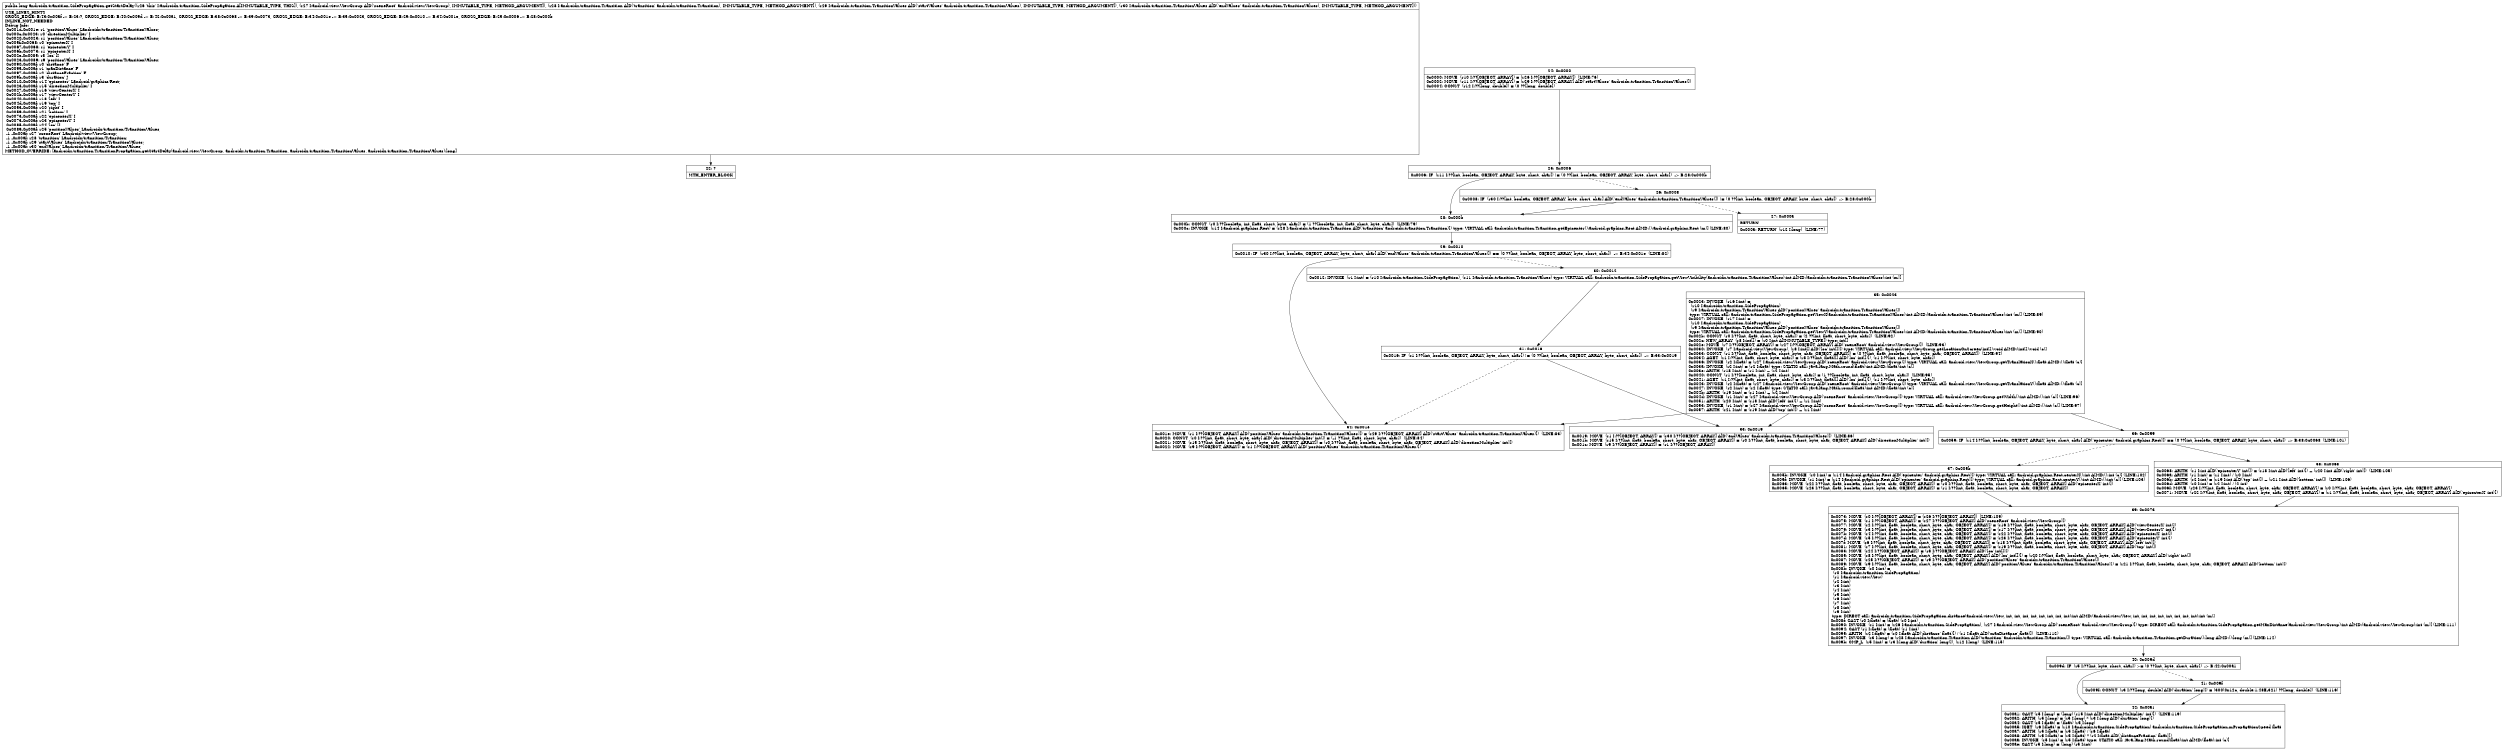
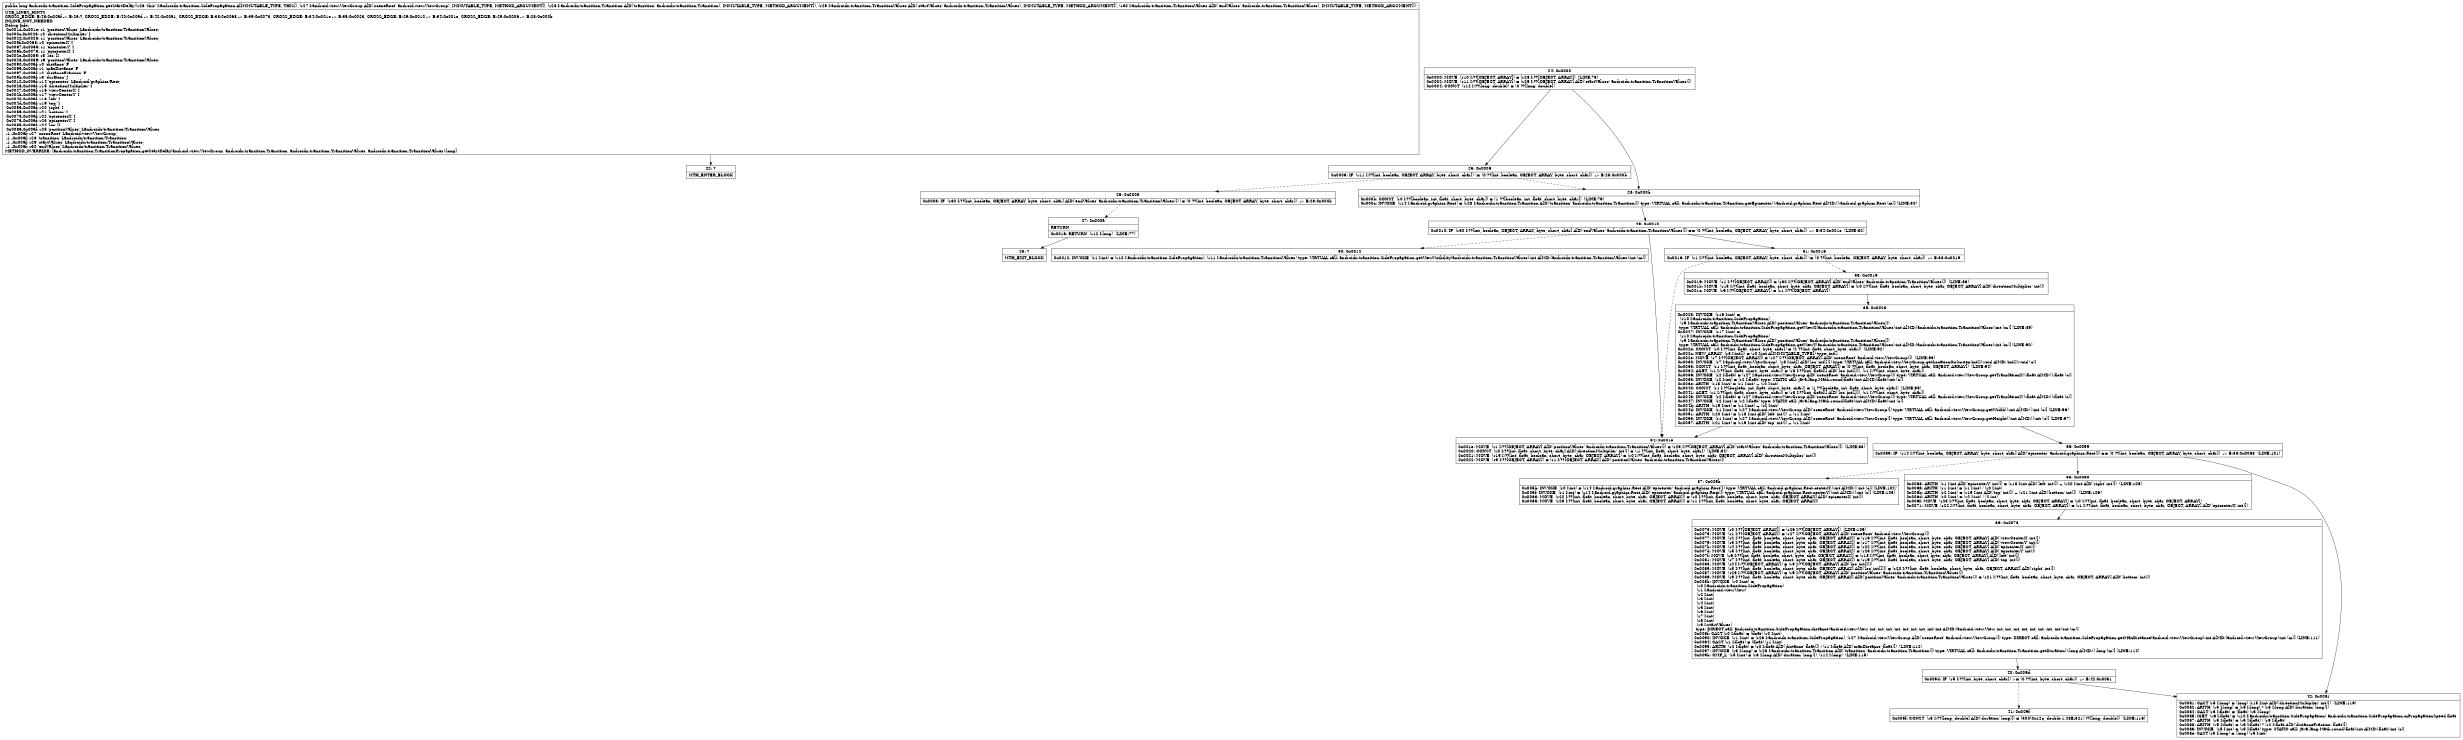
edge "25: 0x0006" -> "28: 0x000b": style solid -> dashed
edge "26: 0x0008" -> "28: 0x000b": now "24: 0x0000" -> "28: 0x000b"
node "27: 0x000a": text "0x000a: RETURN  (r12 I:long)  (LINE:77)" -> "0x001a: RETURN  (r12 I:long)  (LINE:77)"
node "23: ?": added
edge "30: 0x0012" -> "31: 0x0016": now "29: 0x0010" -> "31: 0x0016"
edge "31: 0x0016" -> "33: 0x0019": style solid -> dashed
edge "35: 0x0023" -> "33: 0x0019": reversed
edge "37: 0x005b" -> "39: 0x0073": removed
node "39: 0x0073": text "(r9 I:int)" -> "(r9 I:startValues)"
edge "41: 0x009f" -> "42: 0x00a1": now "36: 0x0059" -> "42: 0x00a1"
